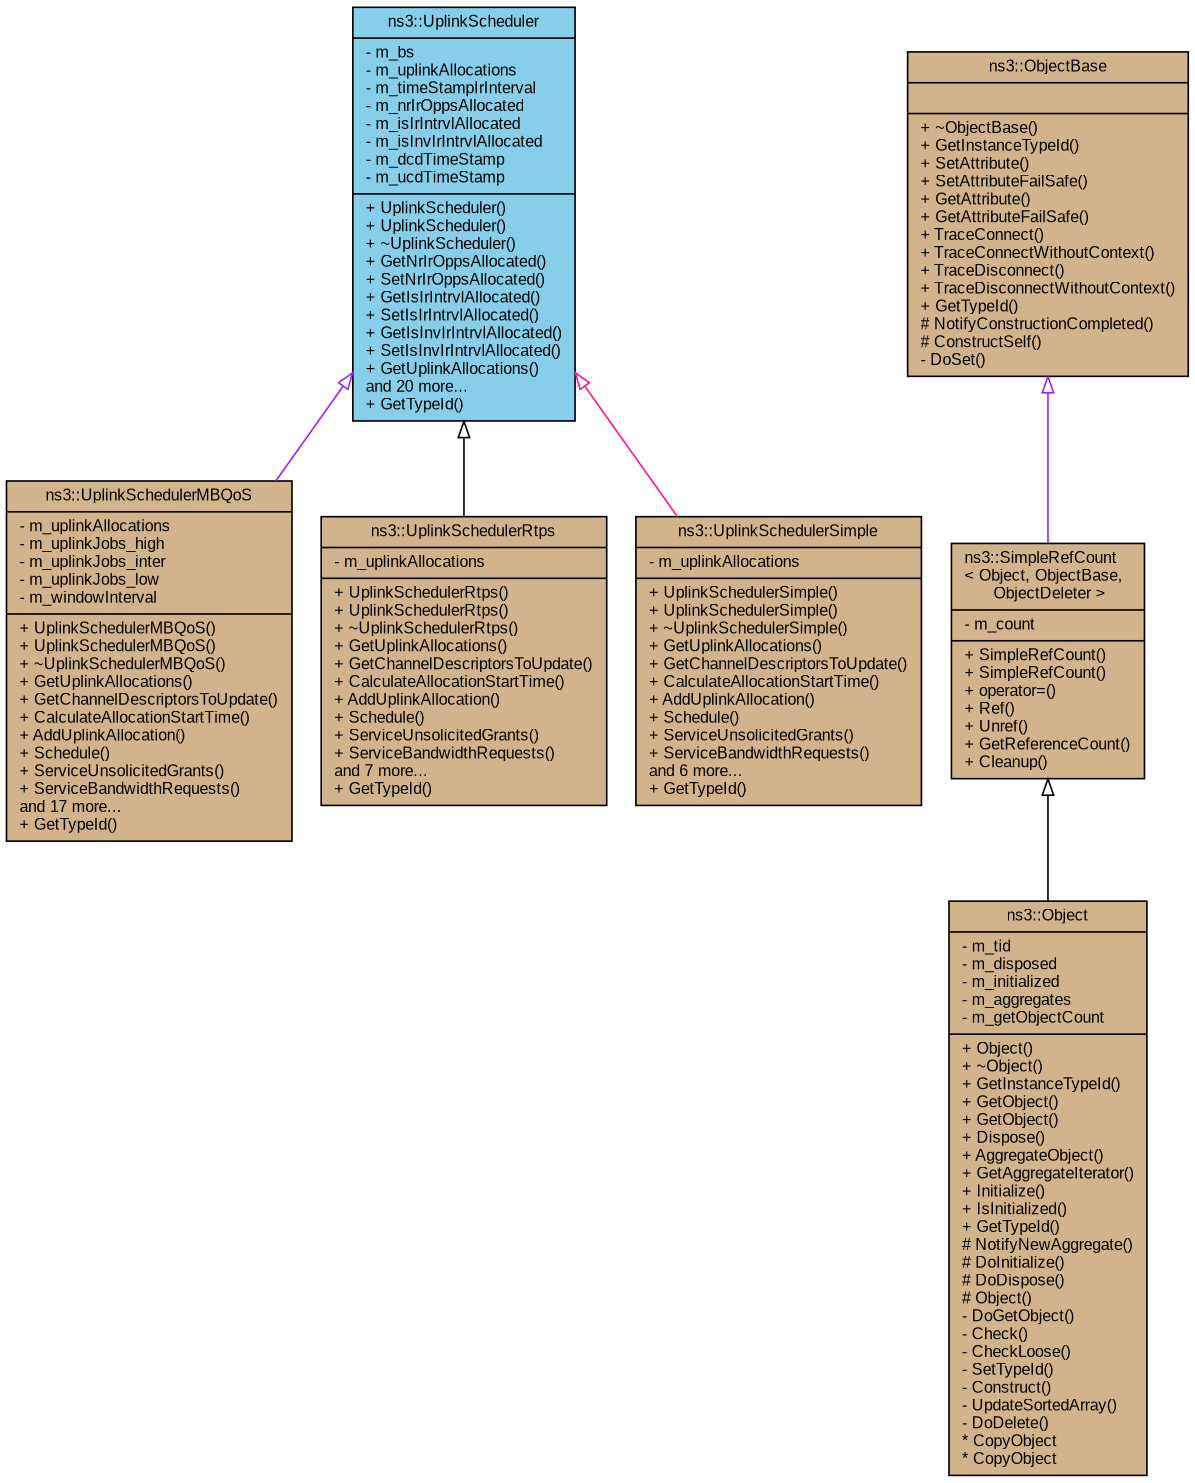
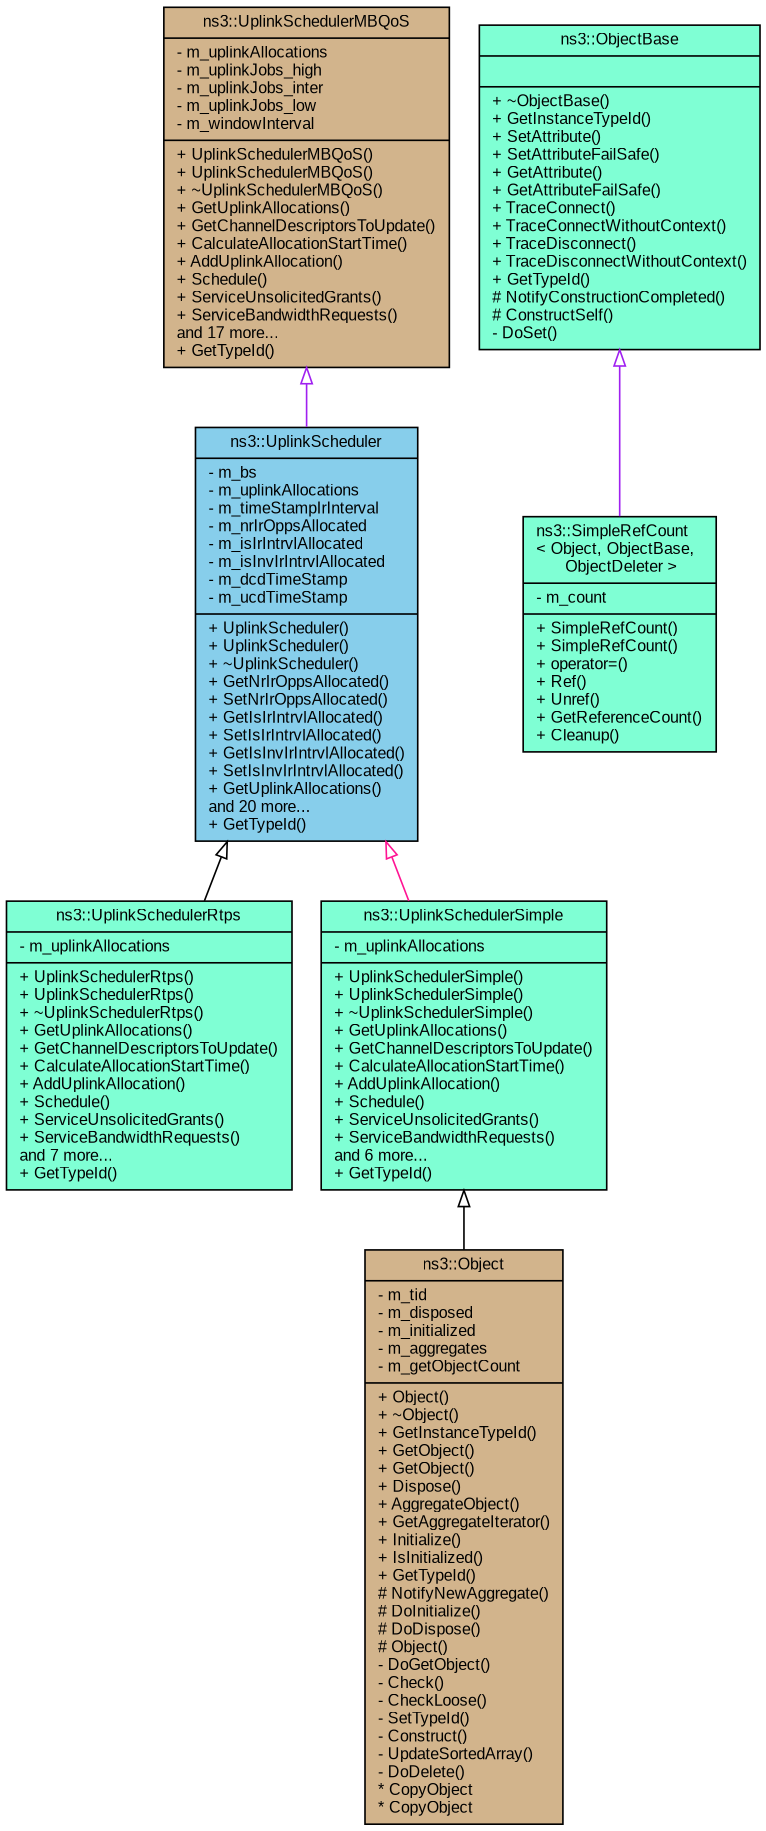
node "ns3::ObjectBase": fillcolor tan -> aquamarine
edge "ns3::UplinkSchedulerMBQoS" -> "ns3::UplinkScheduler": reversed
node "ns3::UplinkSchedulerRtps": fillcolor tan -> aquamarine
node "ns3::UplinkSchedulerSimple": fillcolor tan -> aquamarine
node "ns3::SimpleRefCount": fillcolor tan -> aquamarine
edge "ns3::Object" -> "ns3::SimpleRefCount": now "ns3::Object" -> "ns3::UplinkSchedulerSimple"
